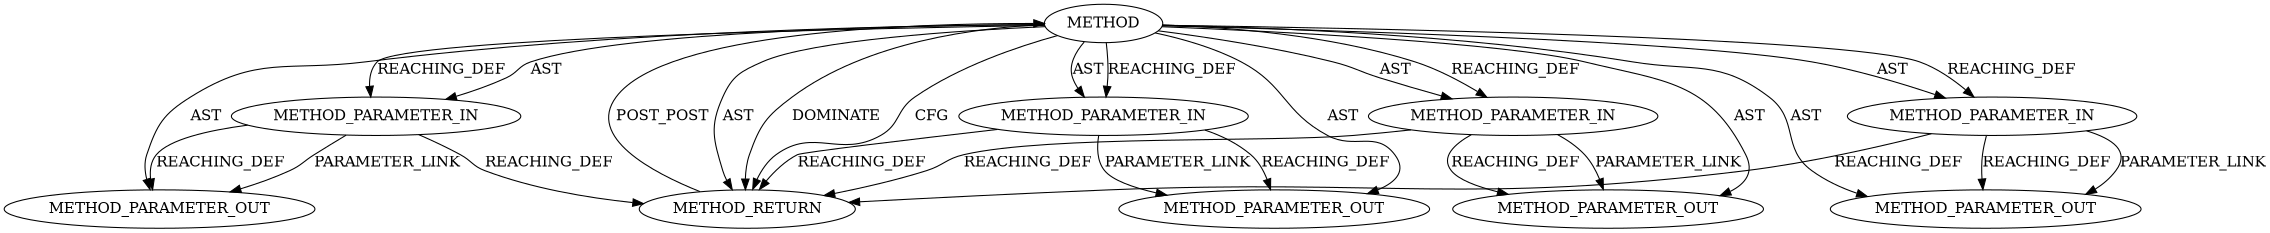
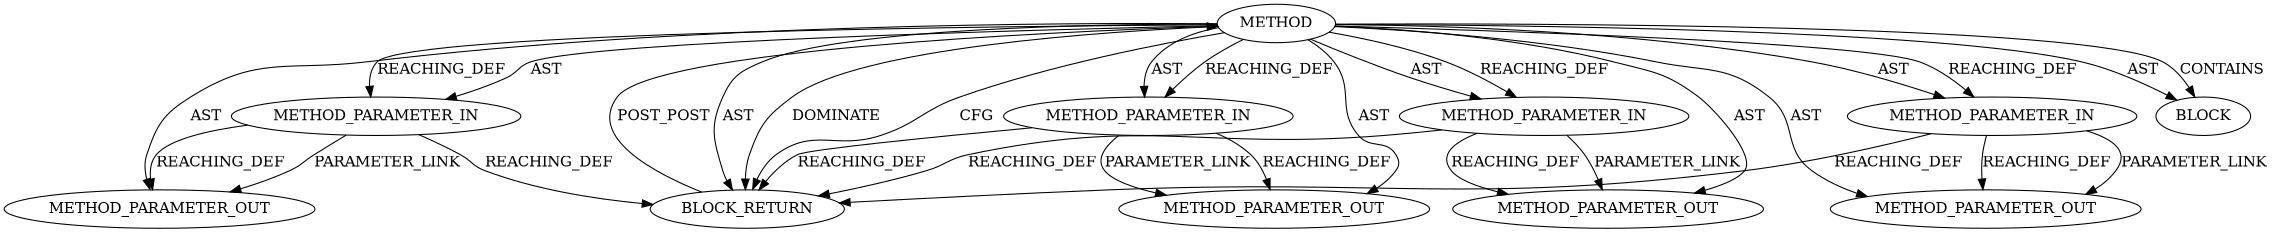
node "BLOCK": added
node "METHOD_RETURN": label "METHOD_RETURN" -> "BLOCK_RETURN"
